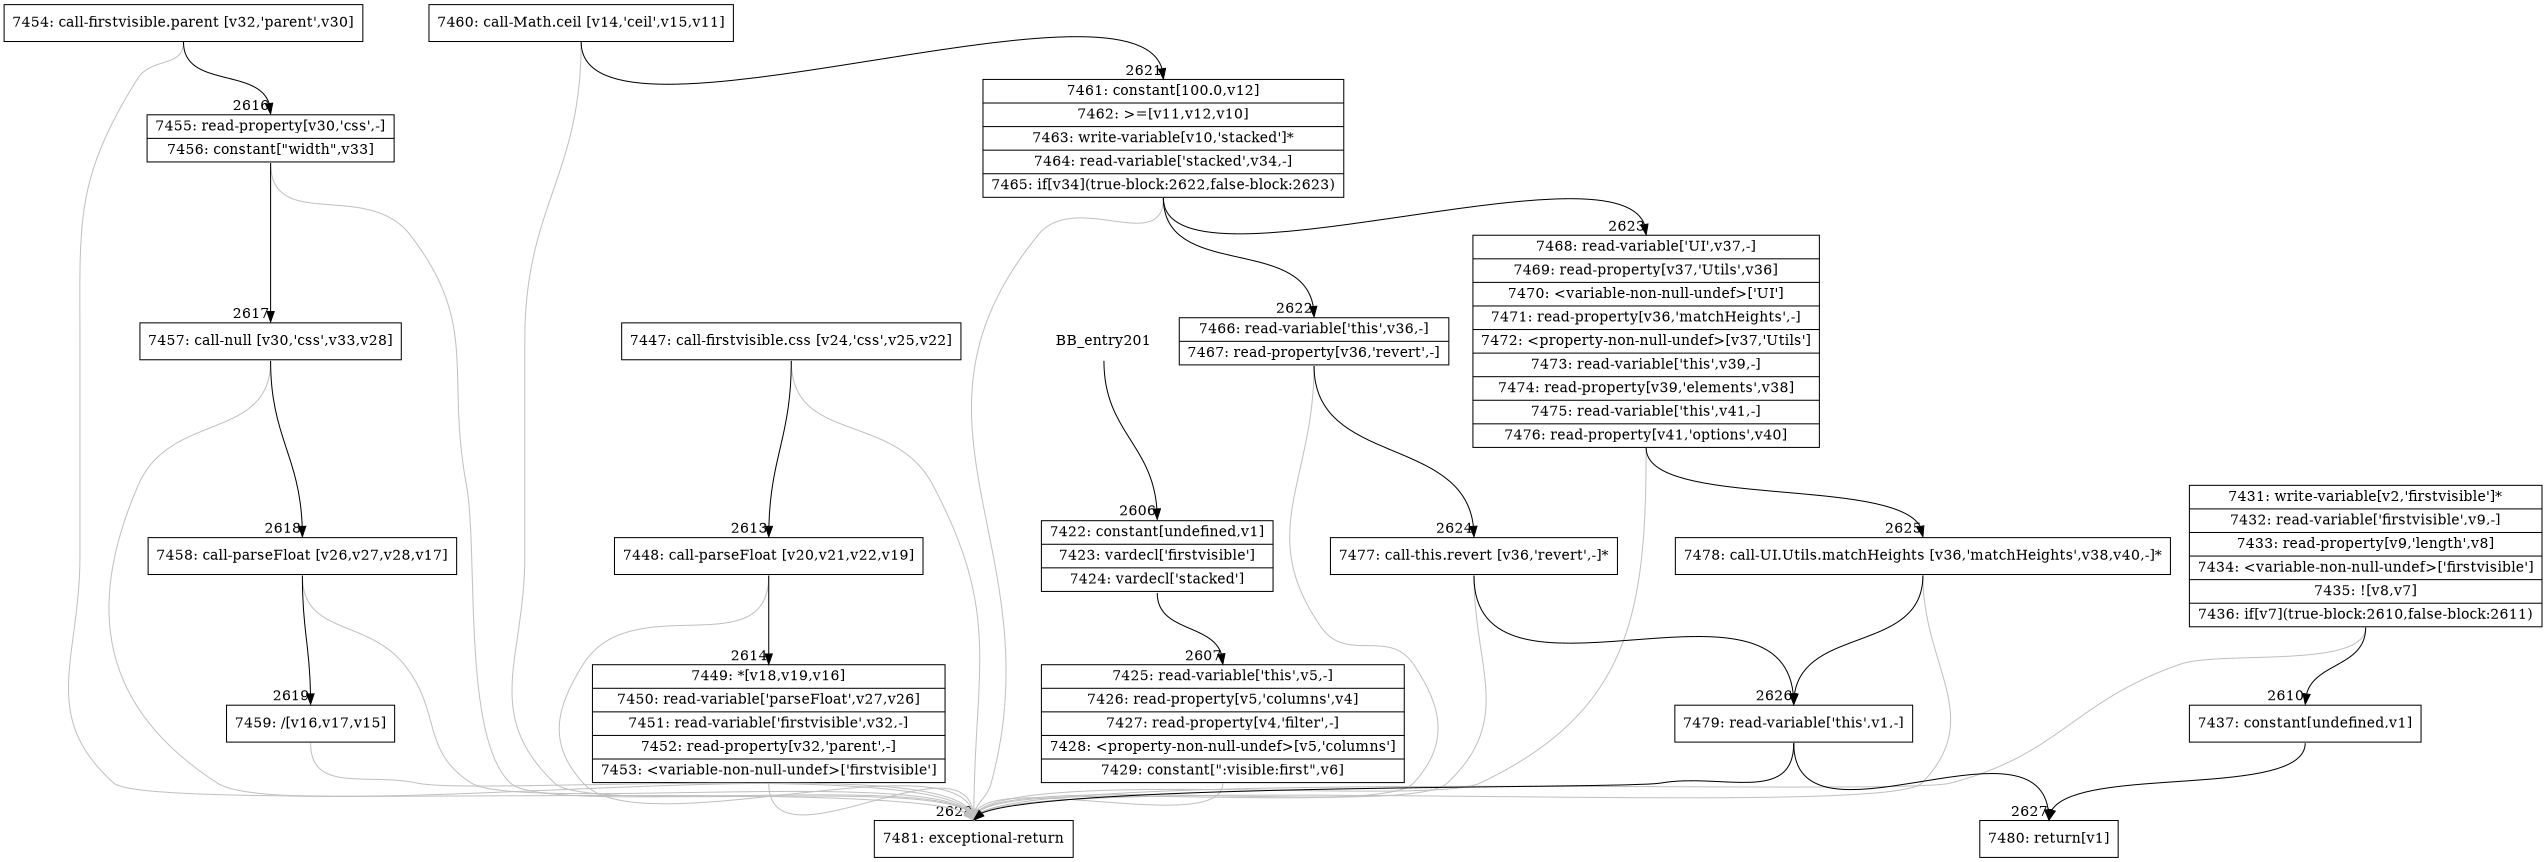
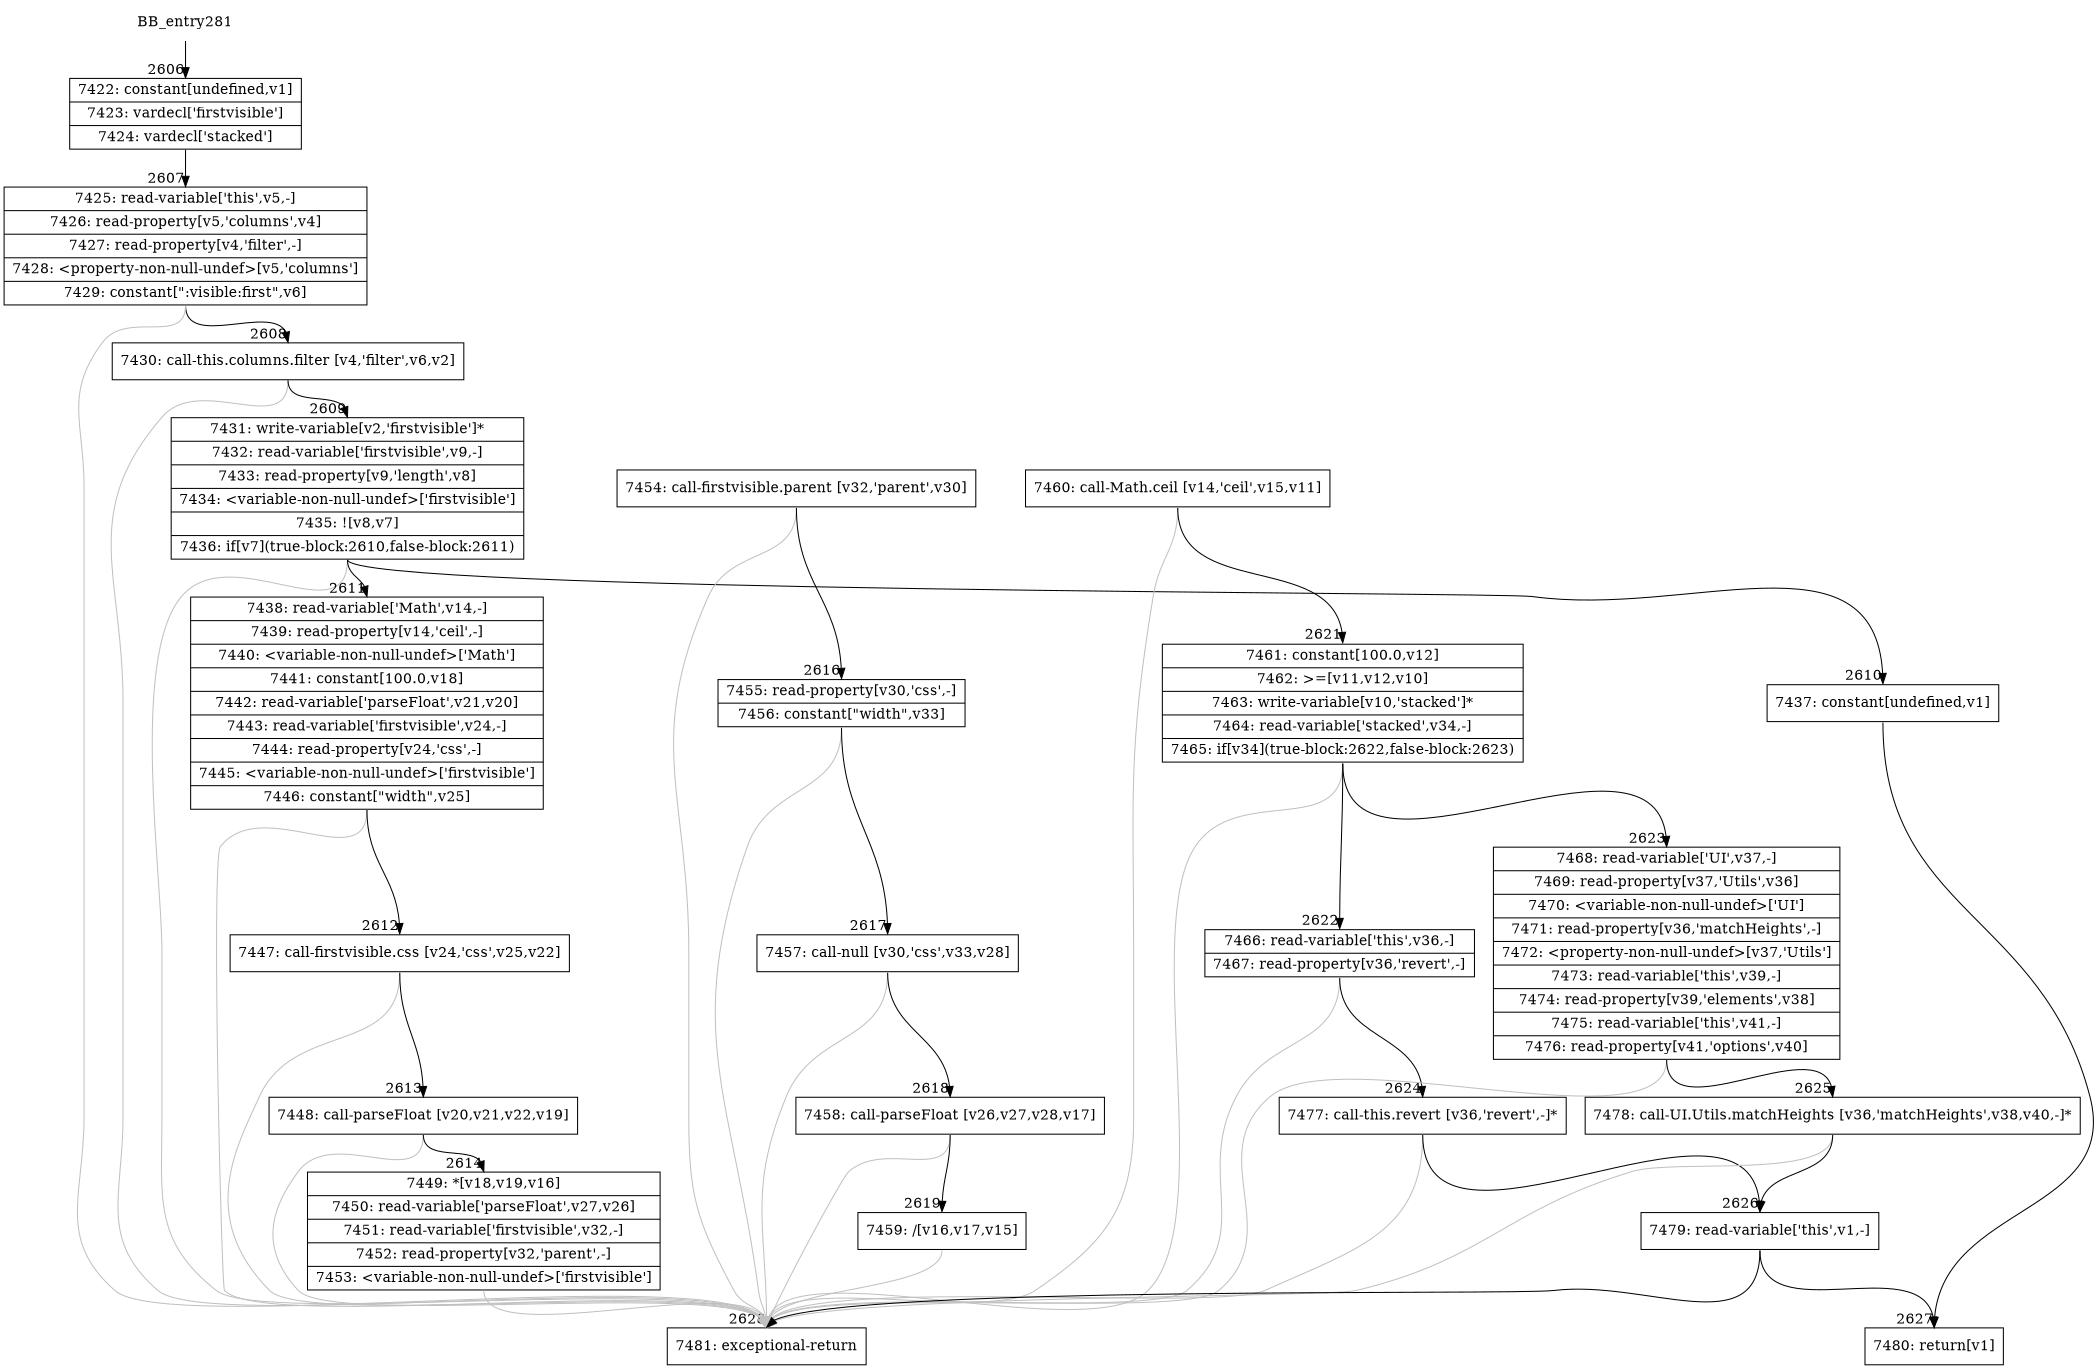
node "BB_entry201": label "BB_entry201" -> "BB_entry281"
node "7430: call-this.columns.filter [v4,'filter',v6,v2]": added
node "7438: read-variable['Math',v14,-]": added
